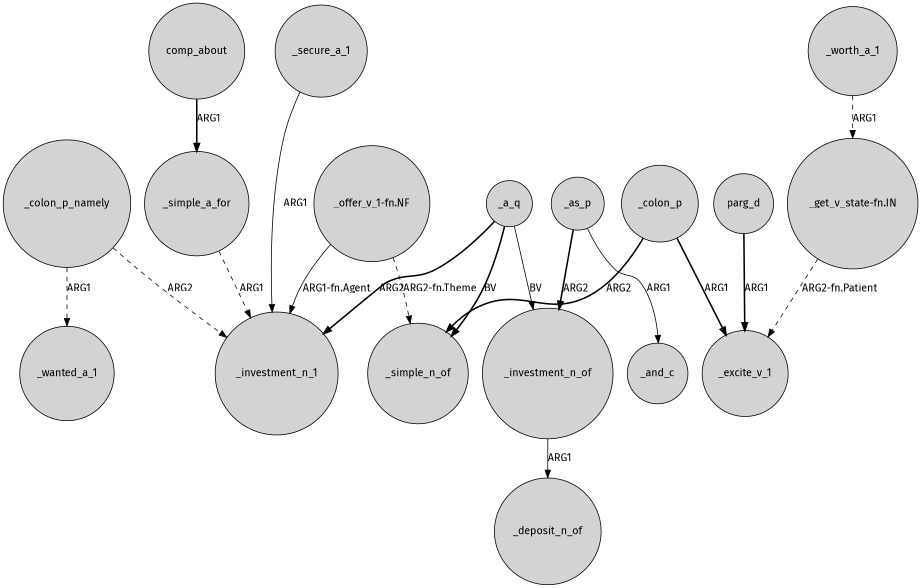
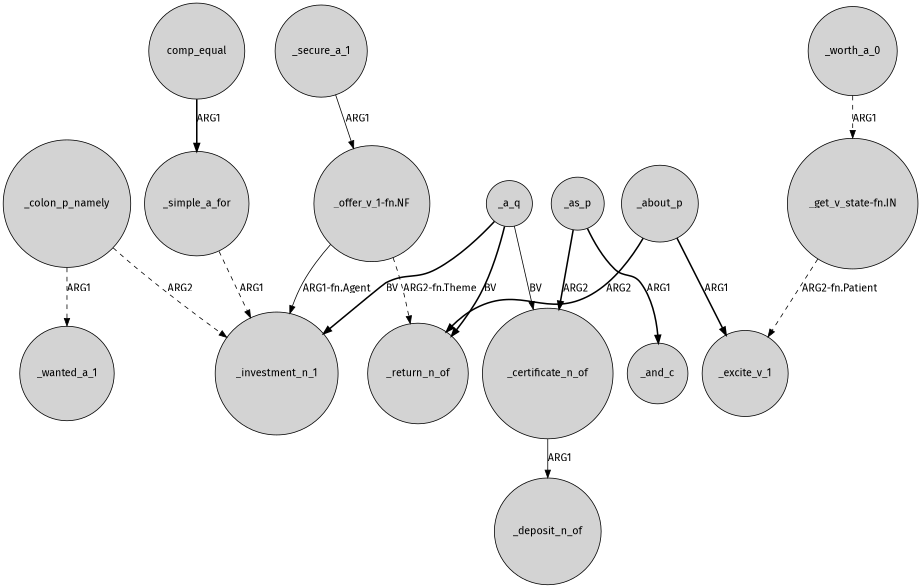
node "comp_about": label "comp_about" -> "comp_equal"
node "_worth_a_1": label "_worth_a_1" -> "_worth_a_0"
edge "_secure_a_1" -> "_investment_n_1": now "_secure_a_1" -> "_offer_v_1-fn.NF"
node "_colon_p": label "_colon_p" -> "_about_p"
node "parg_d": removed
edge "_as_p" -> "_and_c": style solid -> bold
edge "_a_q" -> "_investment_n_1": label "ARG2" -> "BV"
node "_simple_n_of": label "_simple_n_of" -> "_return_n_of"
node "_investment_n_of": label "_investment_n_of" -> "_certificate_n_of"
